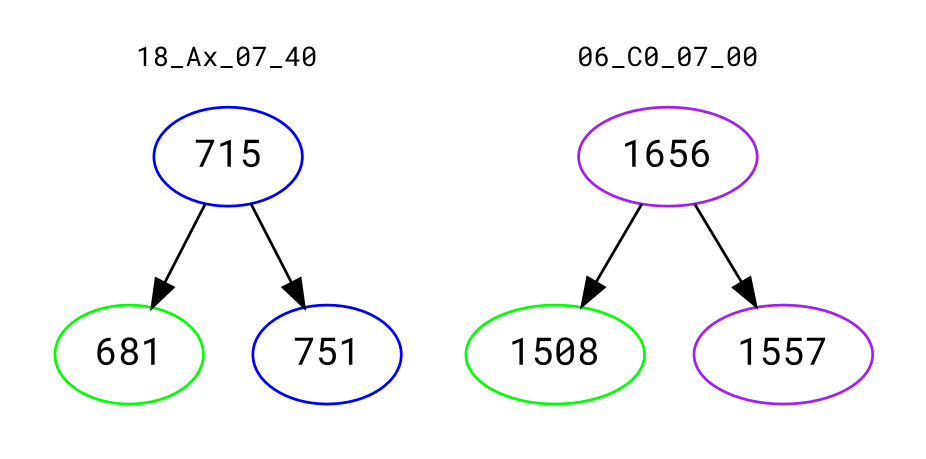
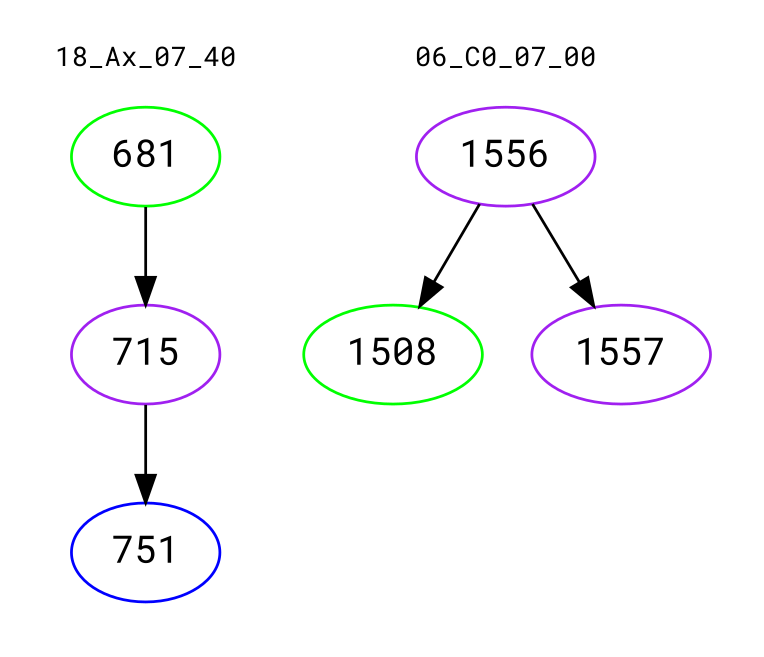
node "715": color blue -> purple
node "1656": label "1656" -> "1556"
edge "715" -> "681": reversed
